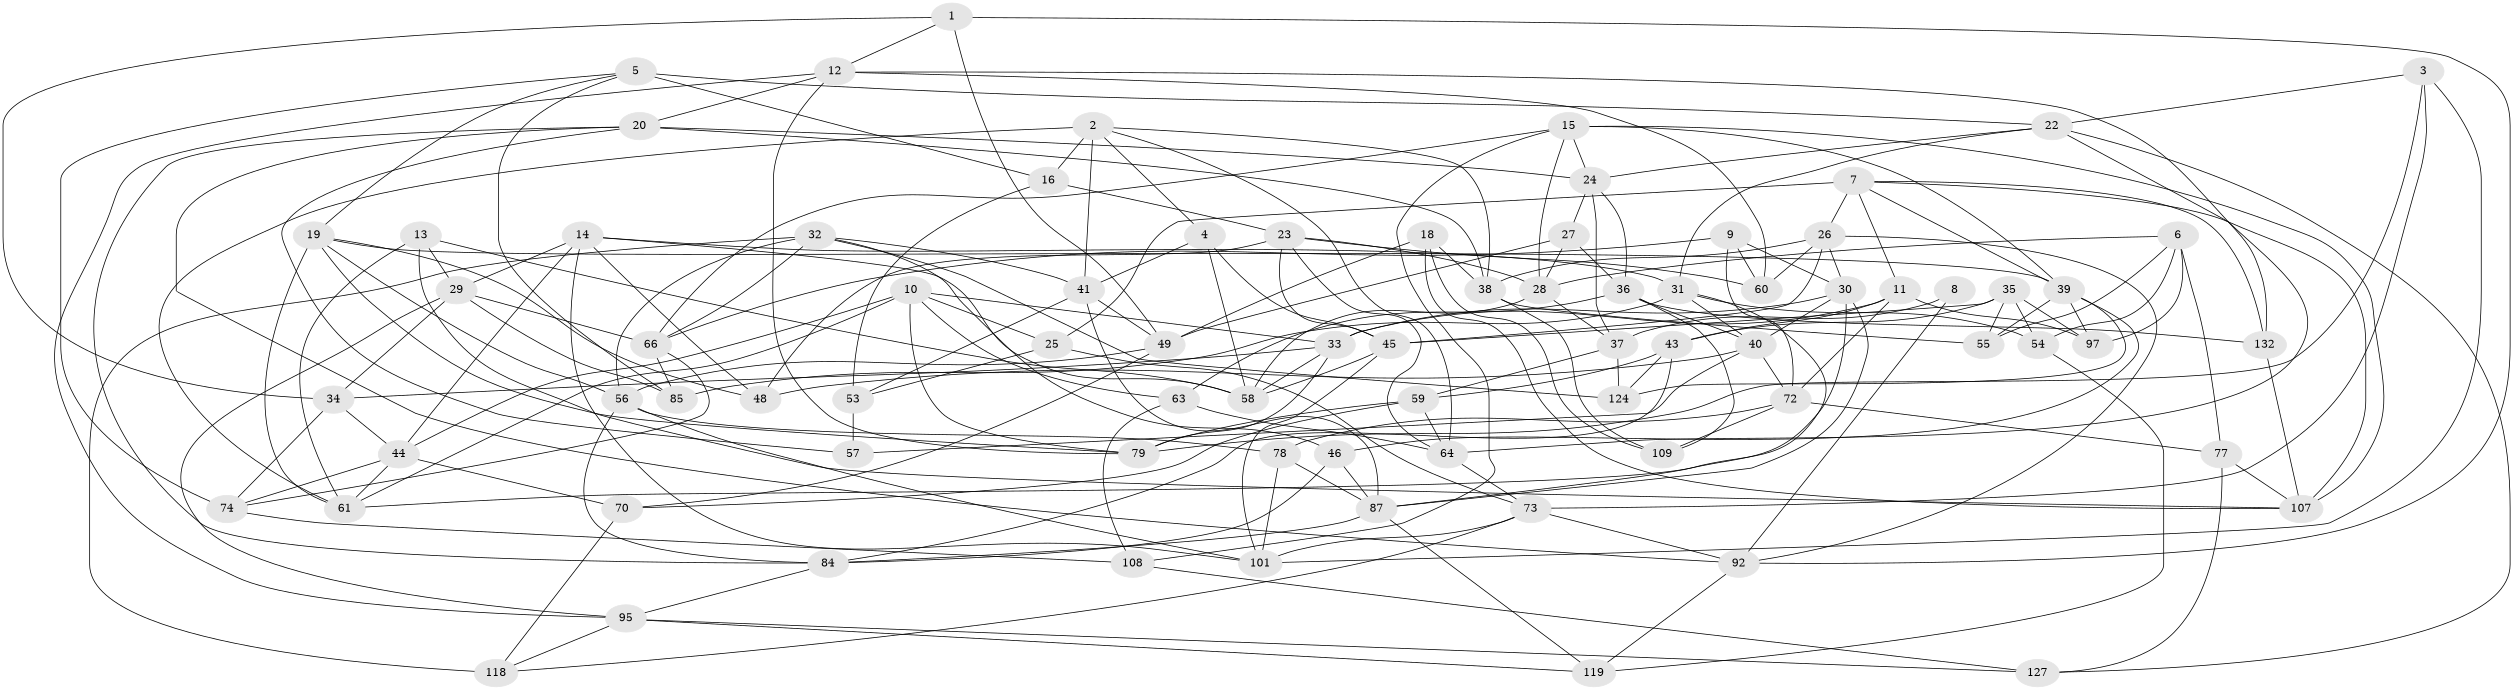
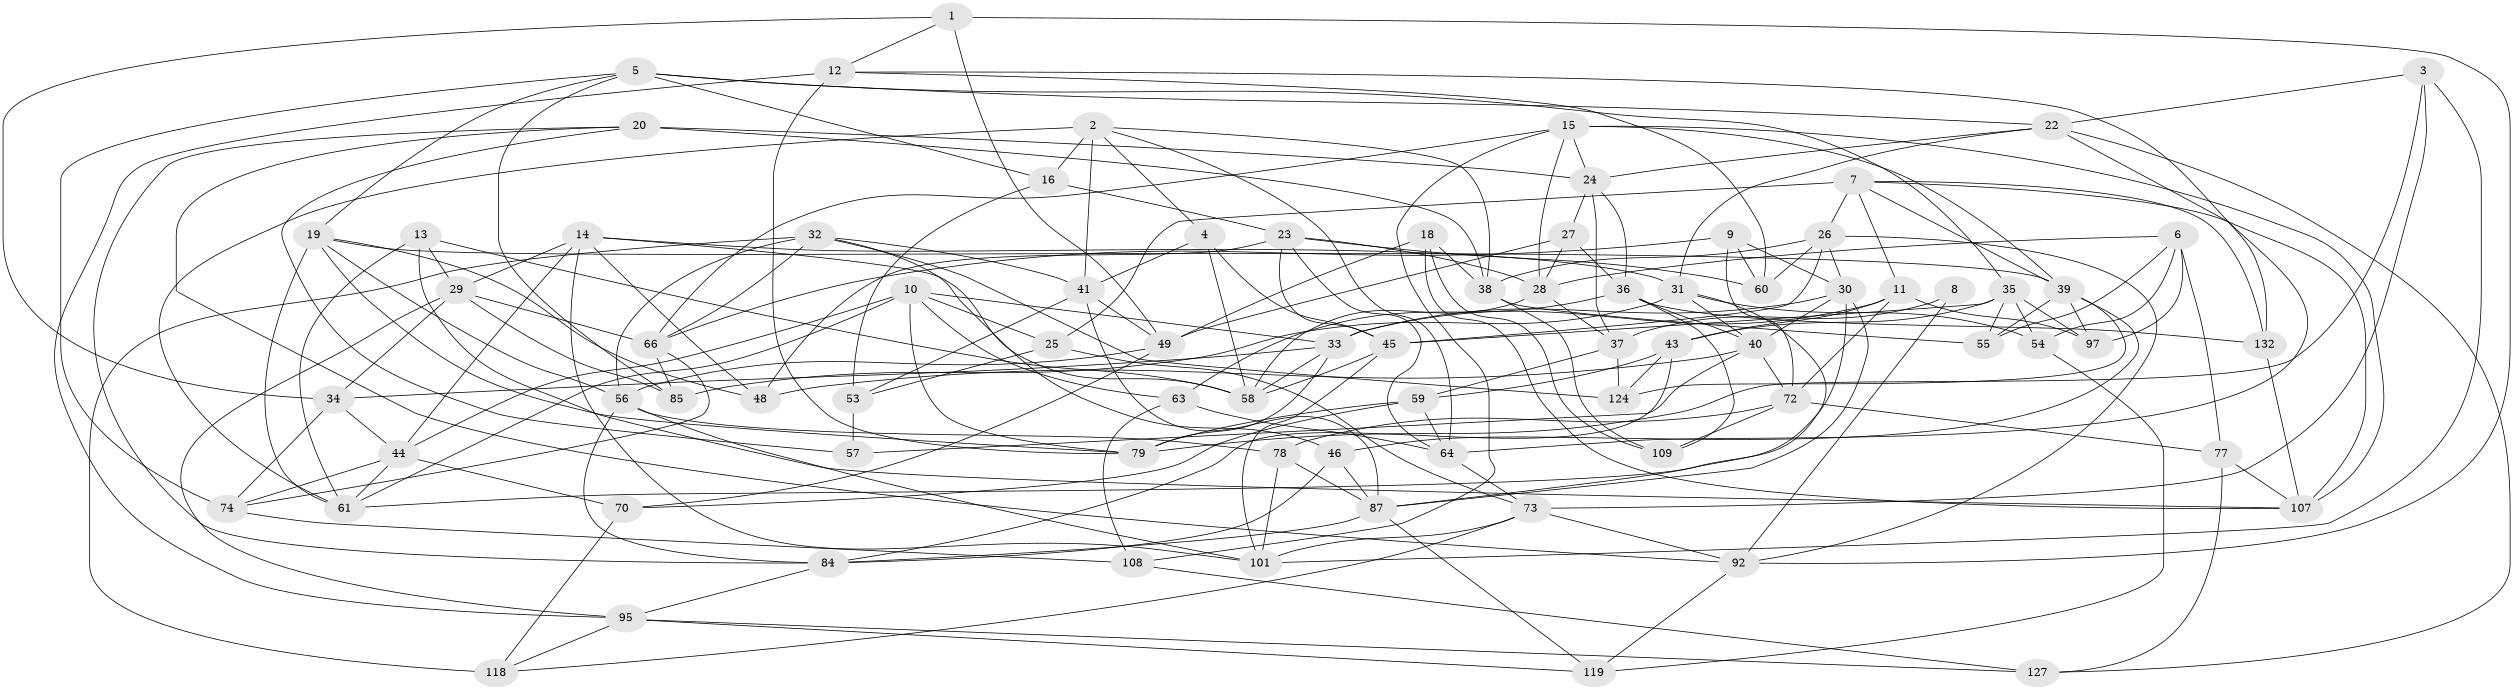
edge "5" -- "35": added
edge "12" -- "20": removed
